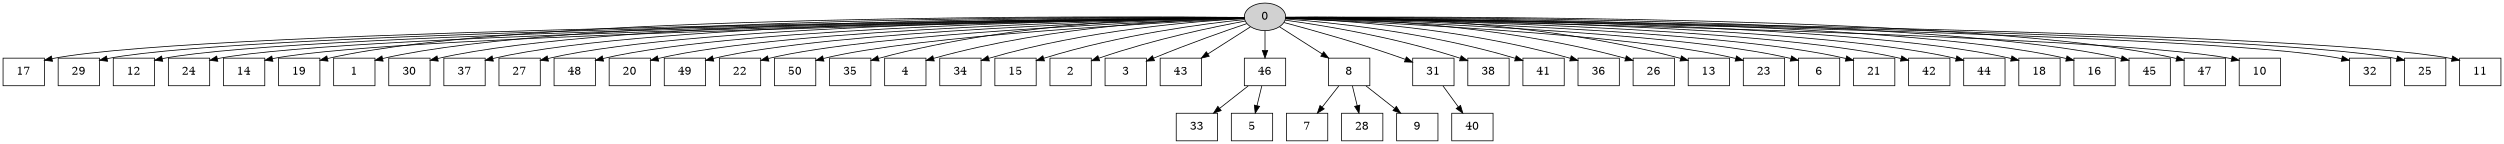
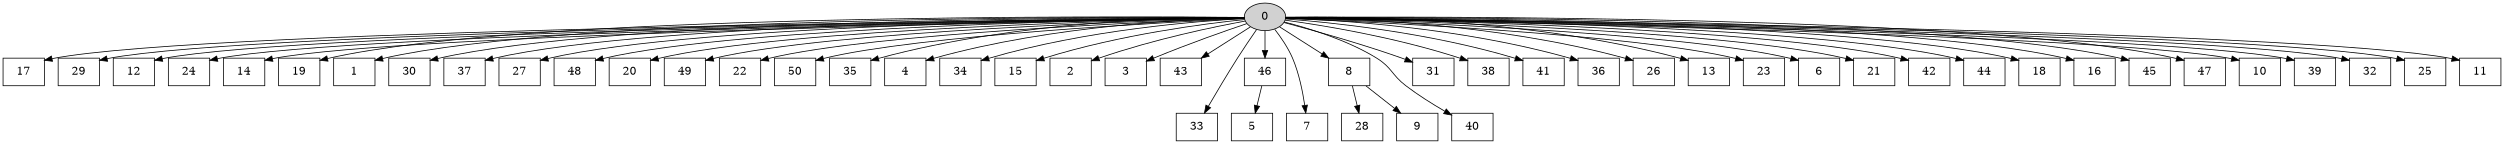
node "39": added
edge "8" -> "7": now "0" -> "7"
edge "31" -> "40": now "0" -> "40"
edge "46" -> "33": now "0" -> "33"
